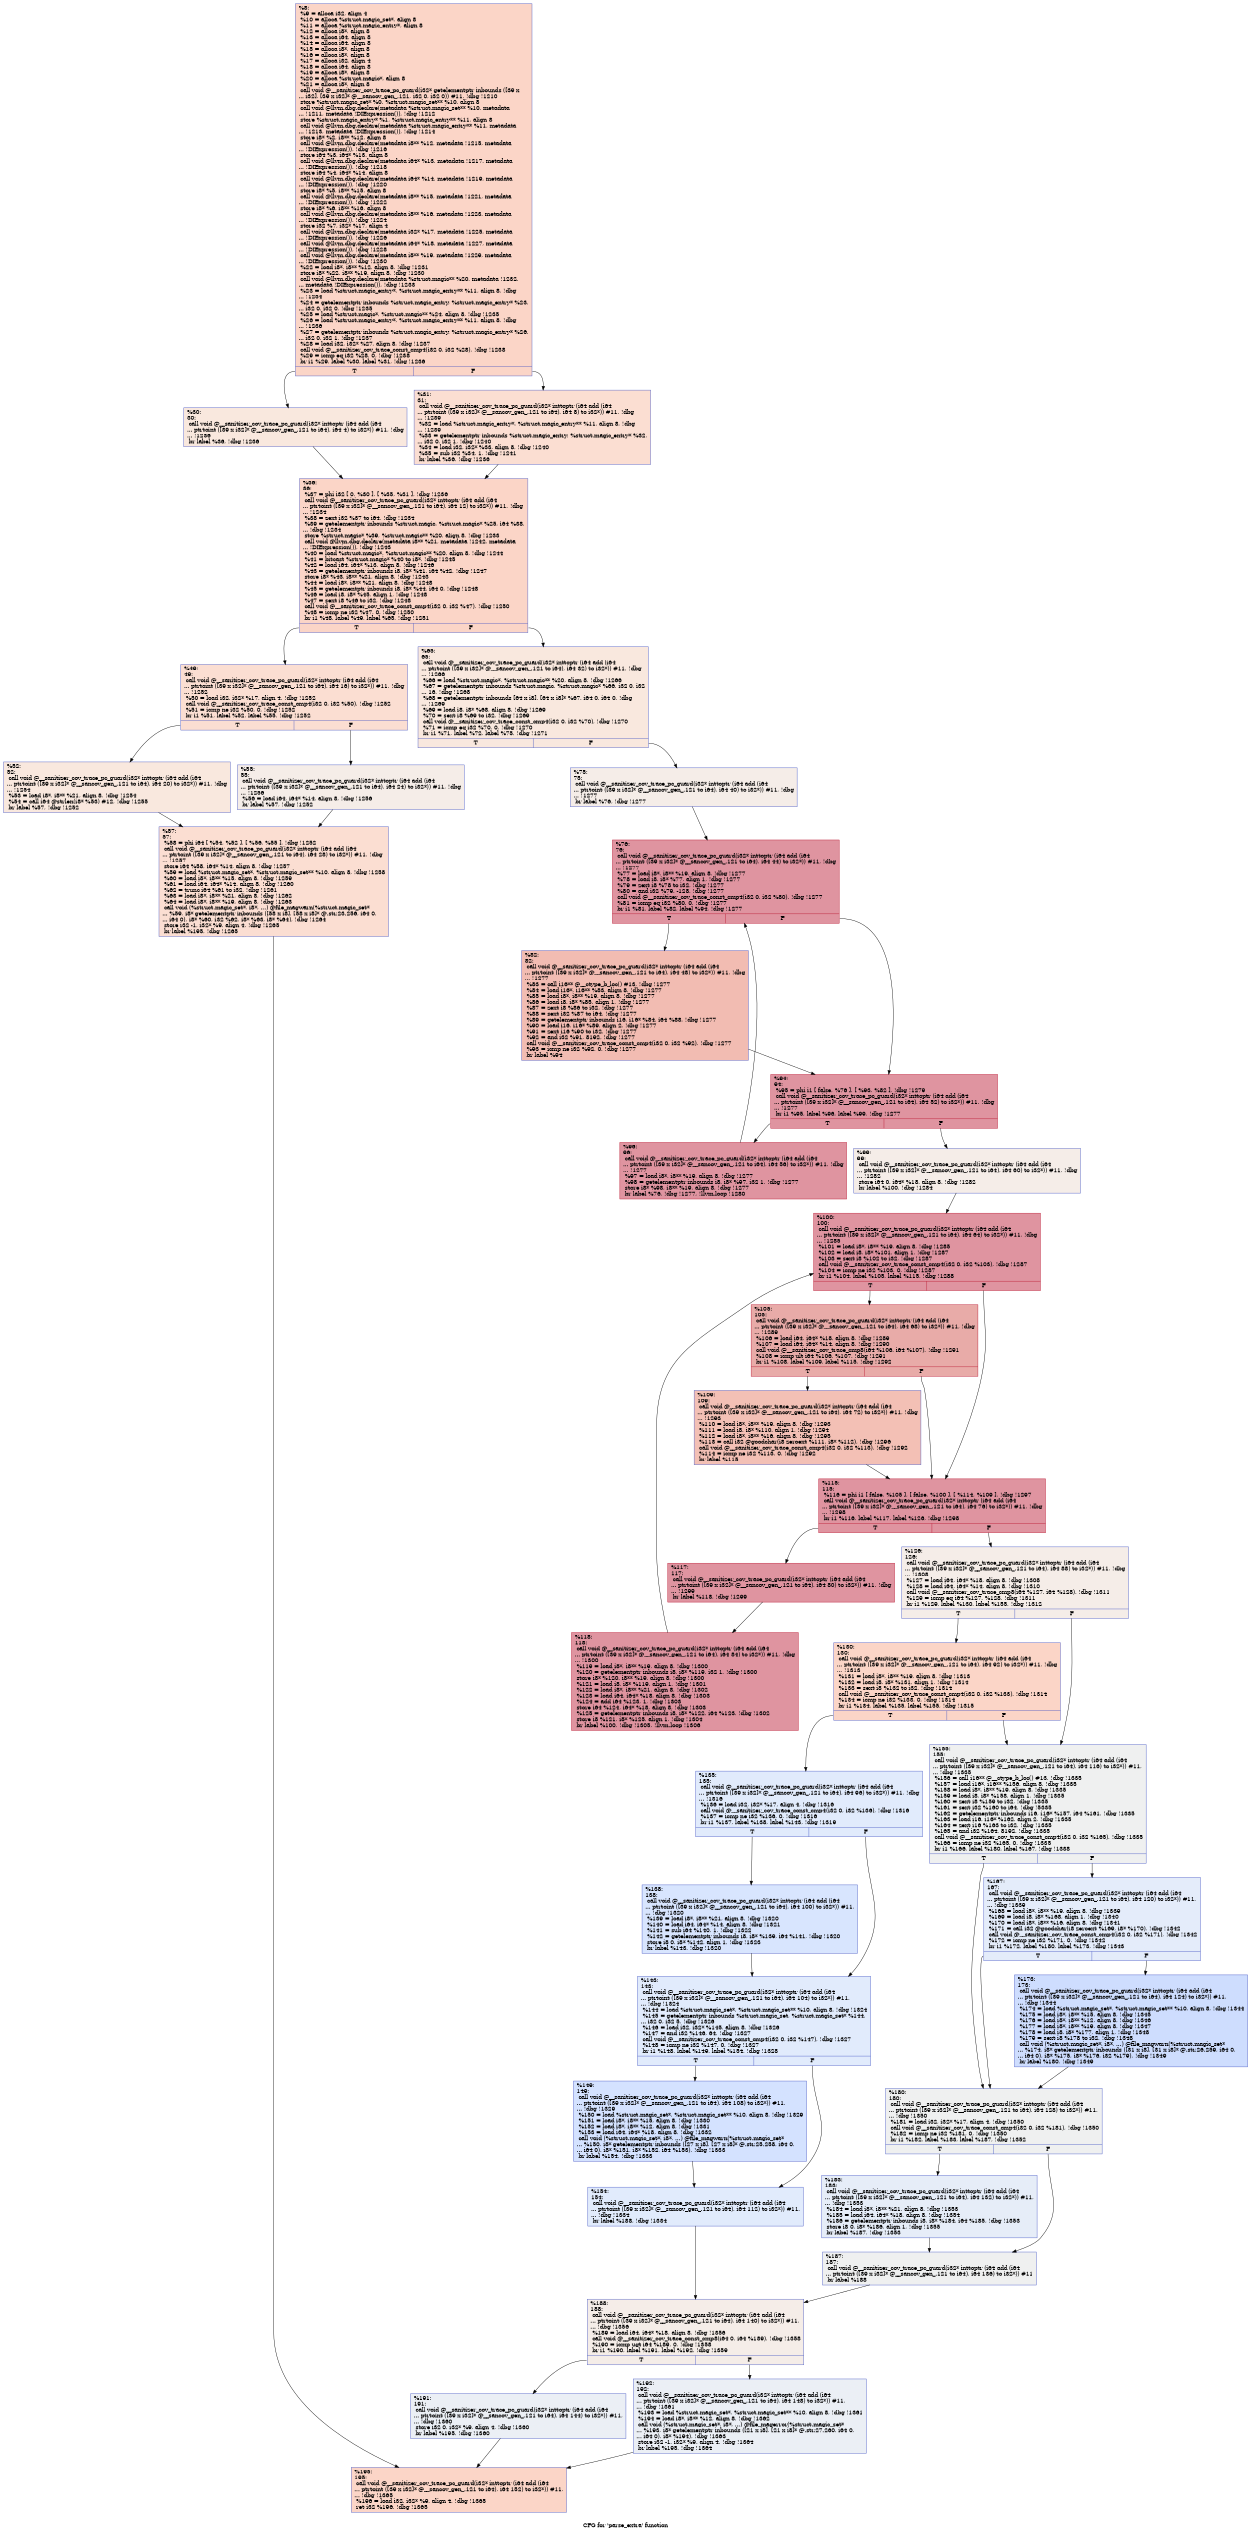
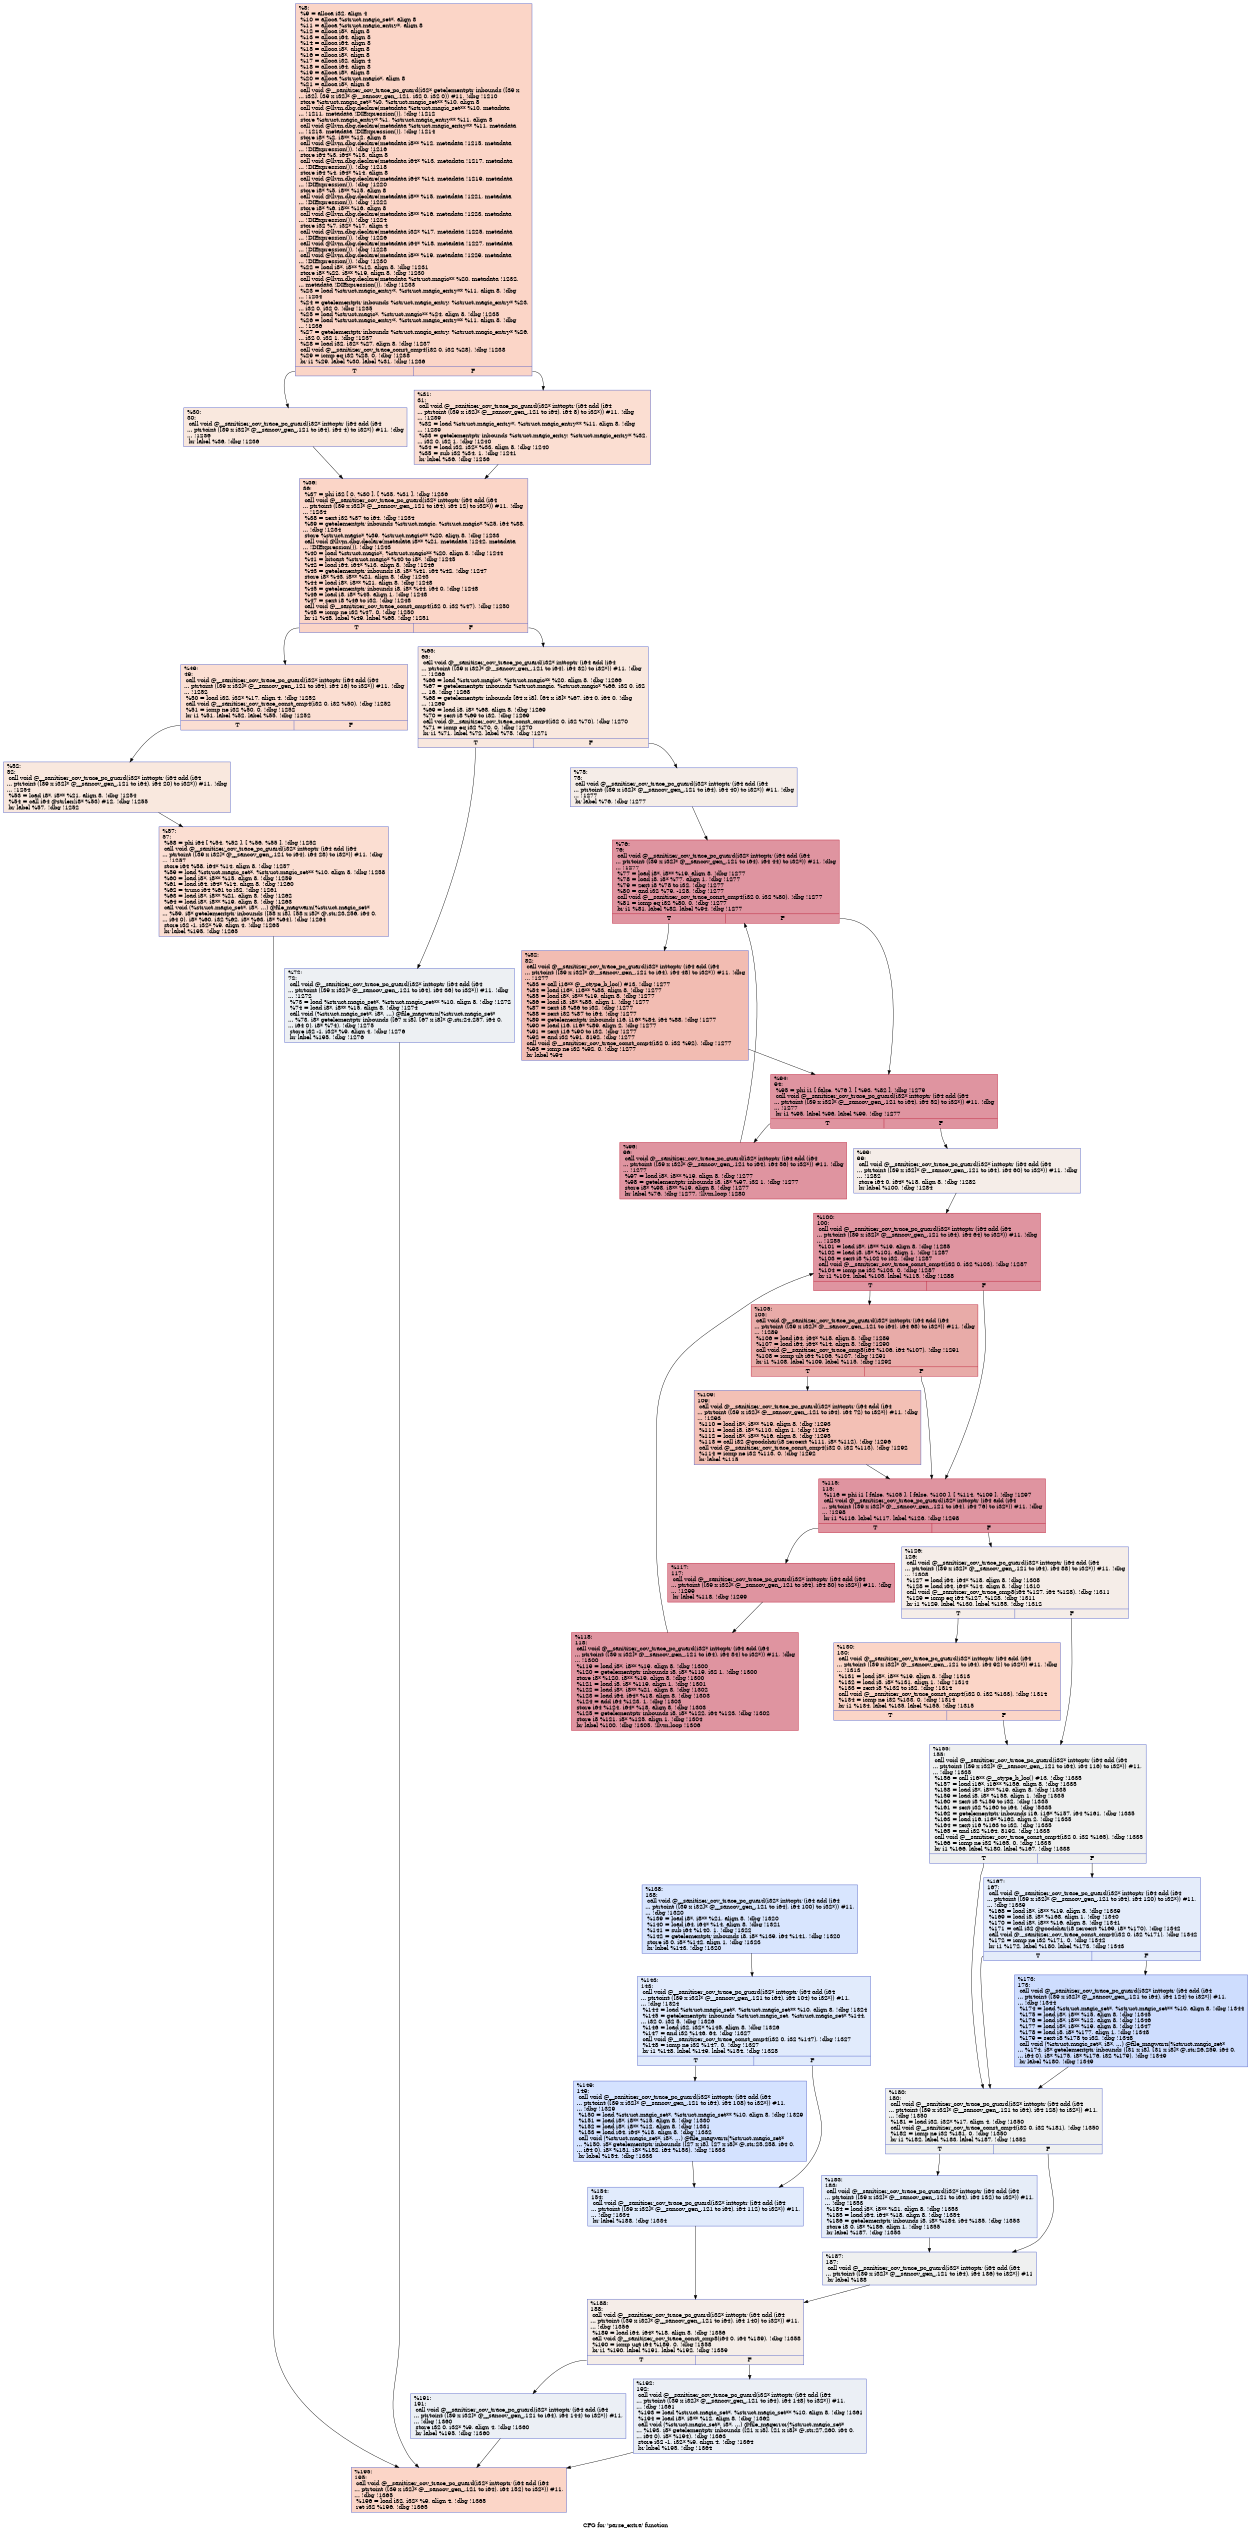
node "%55:": removed
node "%72:": added
node "%135:": removed
